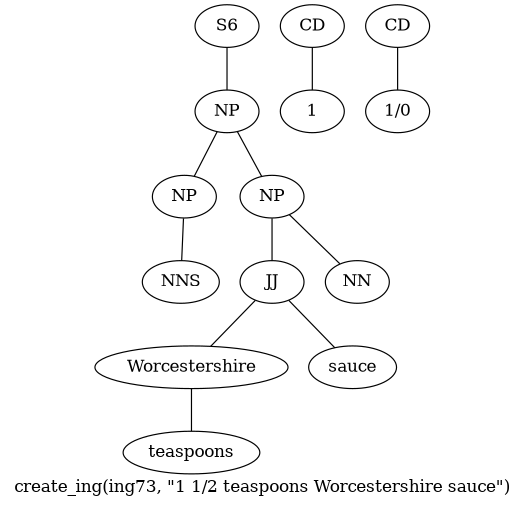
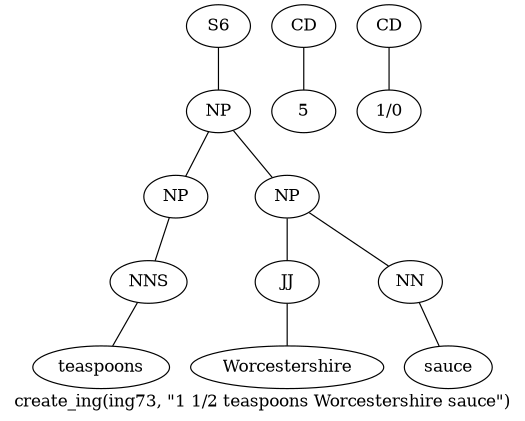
node "1": label "1" -> "5"
edge "JJ" -- "sauce": now "NN" -- "sauce"
edge "Worcestershire" -- "teaspoons": now "NNS" -- "teaspoons"
